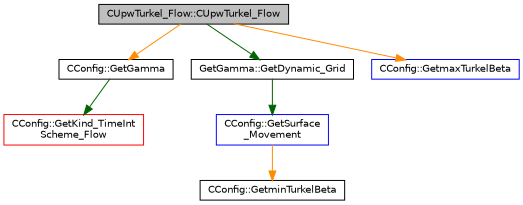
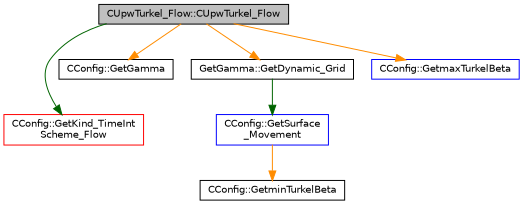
edge "CUpwTurkel_Flow::CUpwTurkel_Flow" -> "GetGamma::GetDynamic_Grid": color darkgreen -> darkorange
edge "CConfig::GetGamma" -> "CConfig::GetKind_TimeInt Scheme_Flow": now "CUpwTurkel_Flow::CUpwTurkel_Flow" -> "CConfig::GetKind_TimeInt Scheme_Flow"
